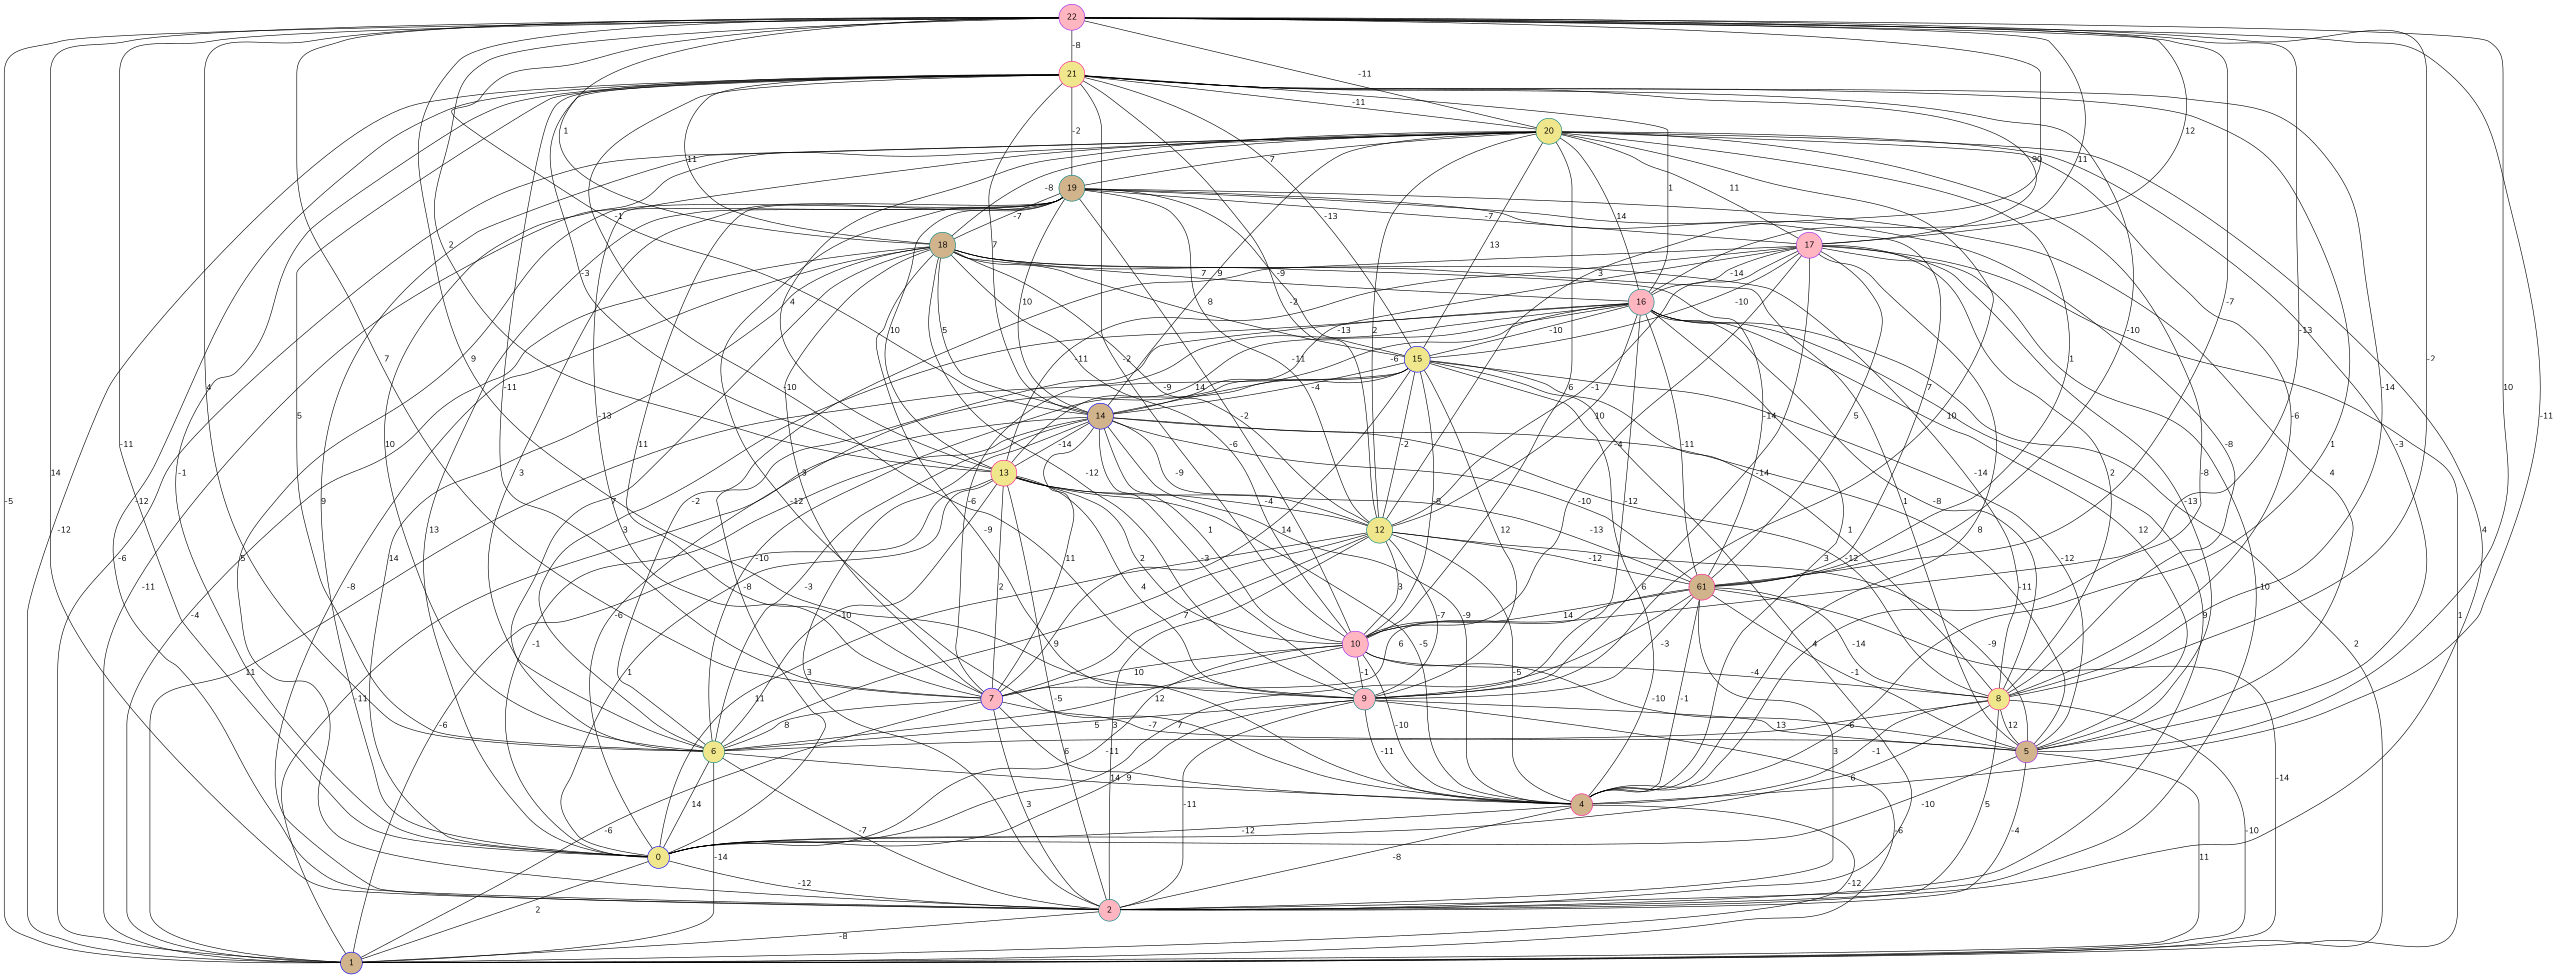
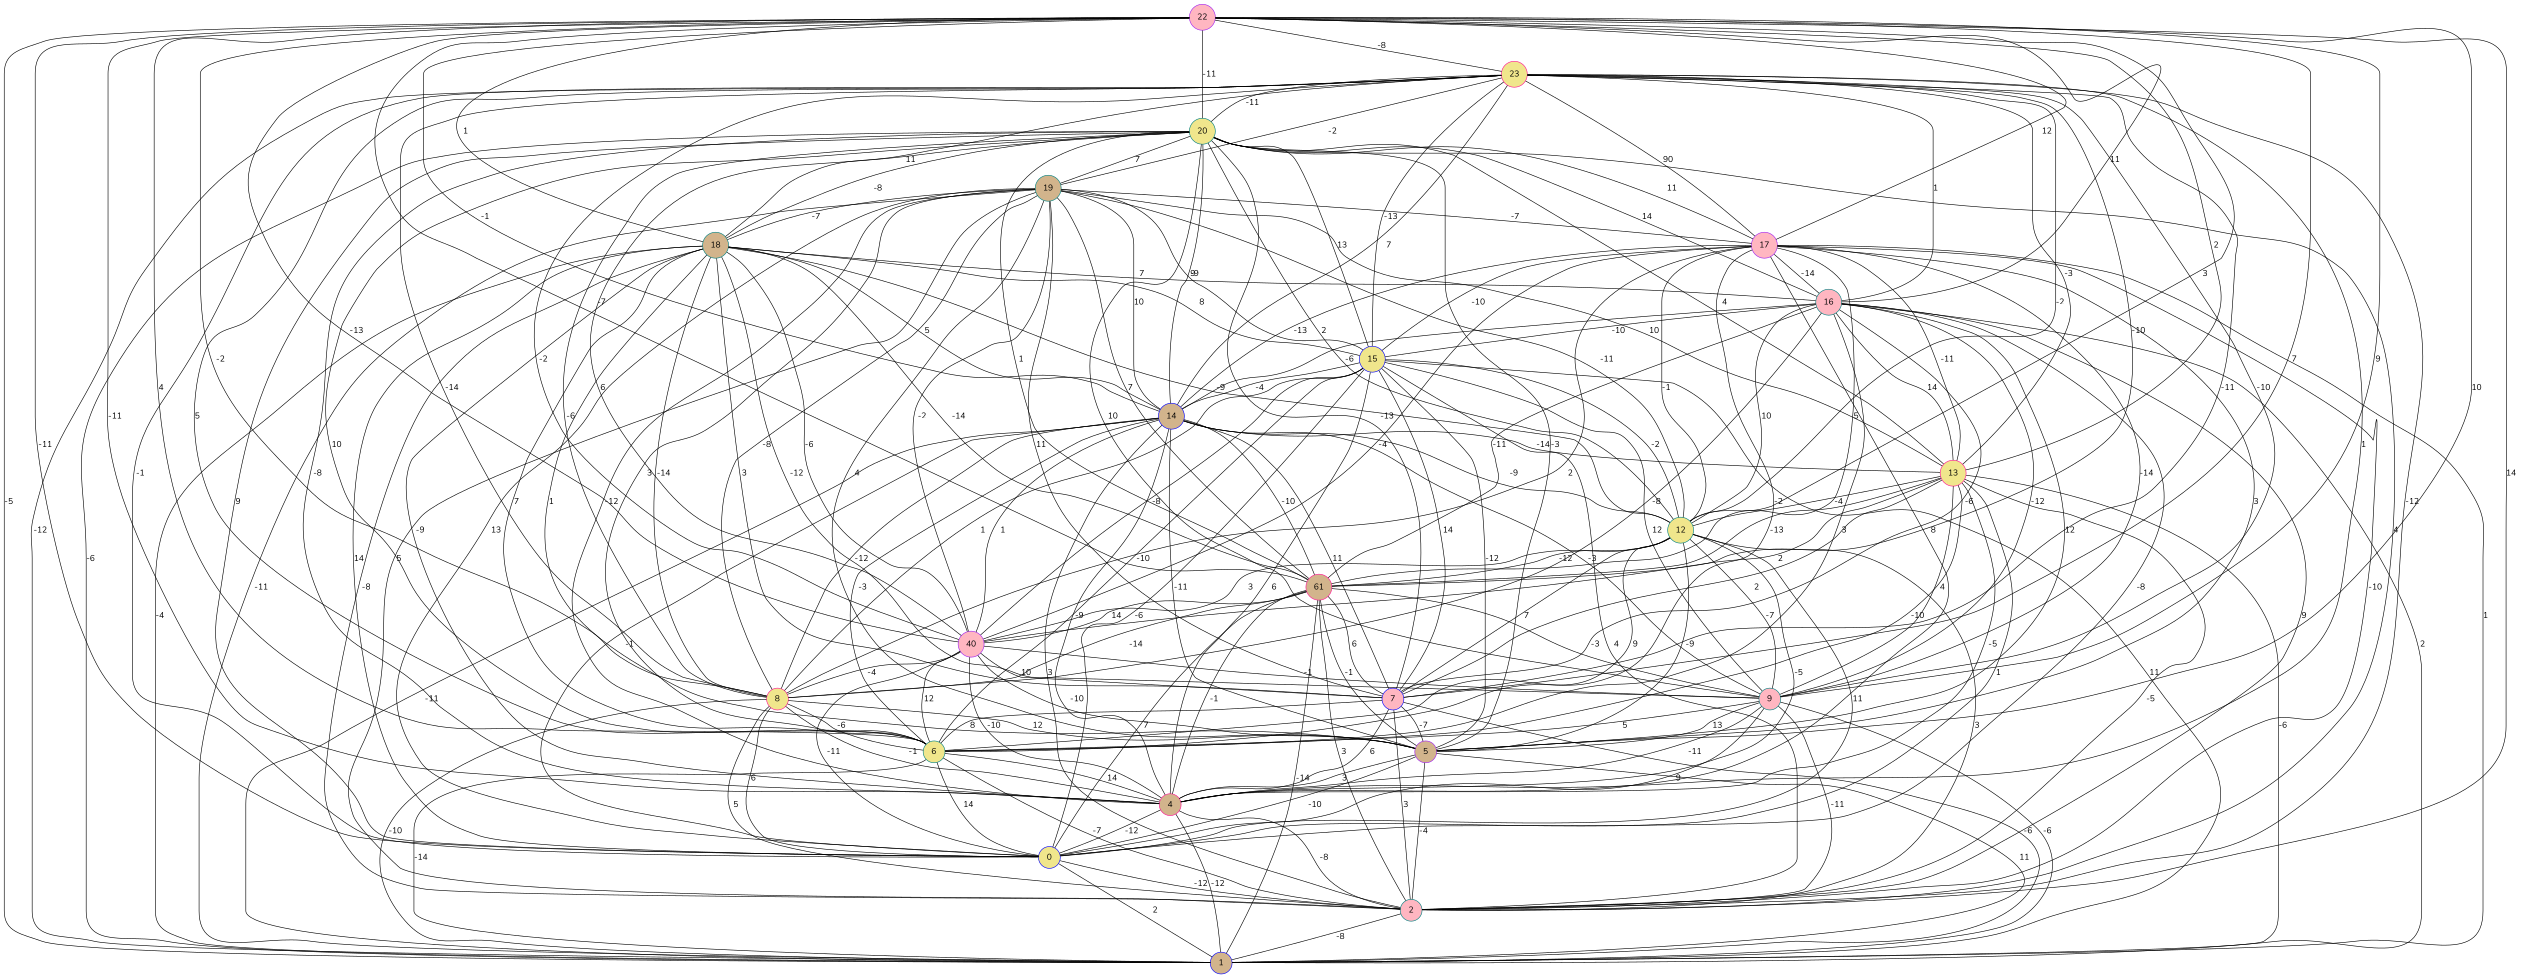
node "21": label "21" -> "23"
edge "17" -- "5": label "-13" -> "3"
edge "16" -- "4": now "5" -- "4"
node "10": label "10" -> "40"
